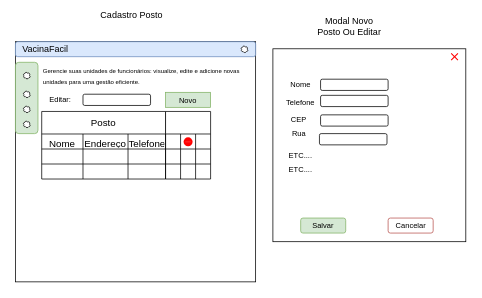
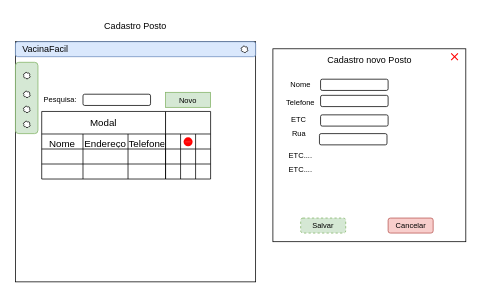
node "Cadastro Posto": moved (132, 15) -> (135, 27)
node "Modal Novo Posto Ou Editar": removed
node "Cadastro novo Posto": added
node "Gerencie suas unidades de funcionários: visualize, edite e adicione novas unidades para uma gestão eficiente.": removed
node "Editar:": label "Editar:" -> "Pesquisa:"
node "CEP": label "CEP" -> "ETC"
node "Posto": label "Posto" -> "Modal"
node "Salvar": style solid -> dashed
node "Cancelar": fillcolor #ffffff -> #f8cecc
